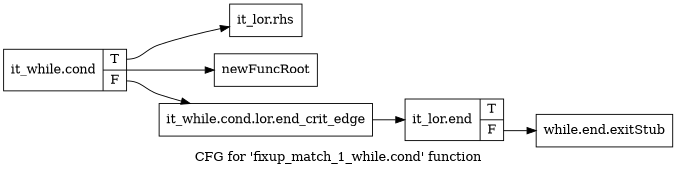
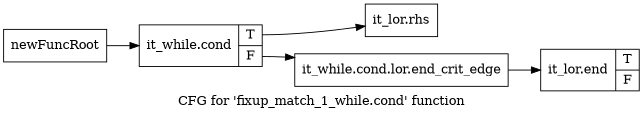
edge "it_while.cond" -> "newFuncRoot": reversed
node "while.end.exitStub": removed
